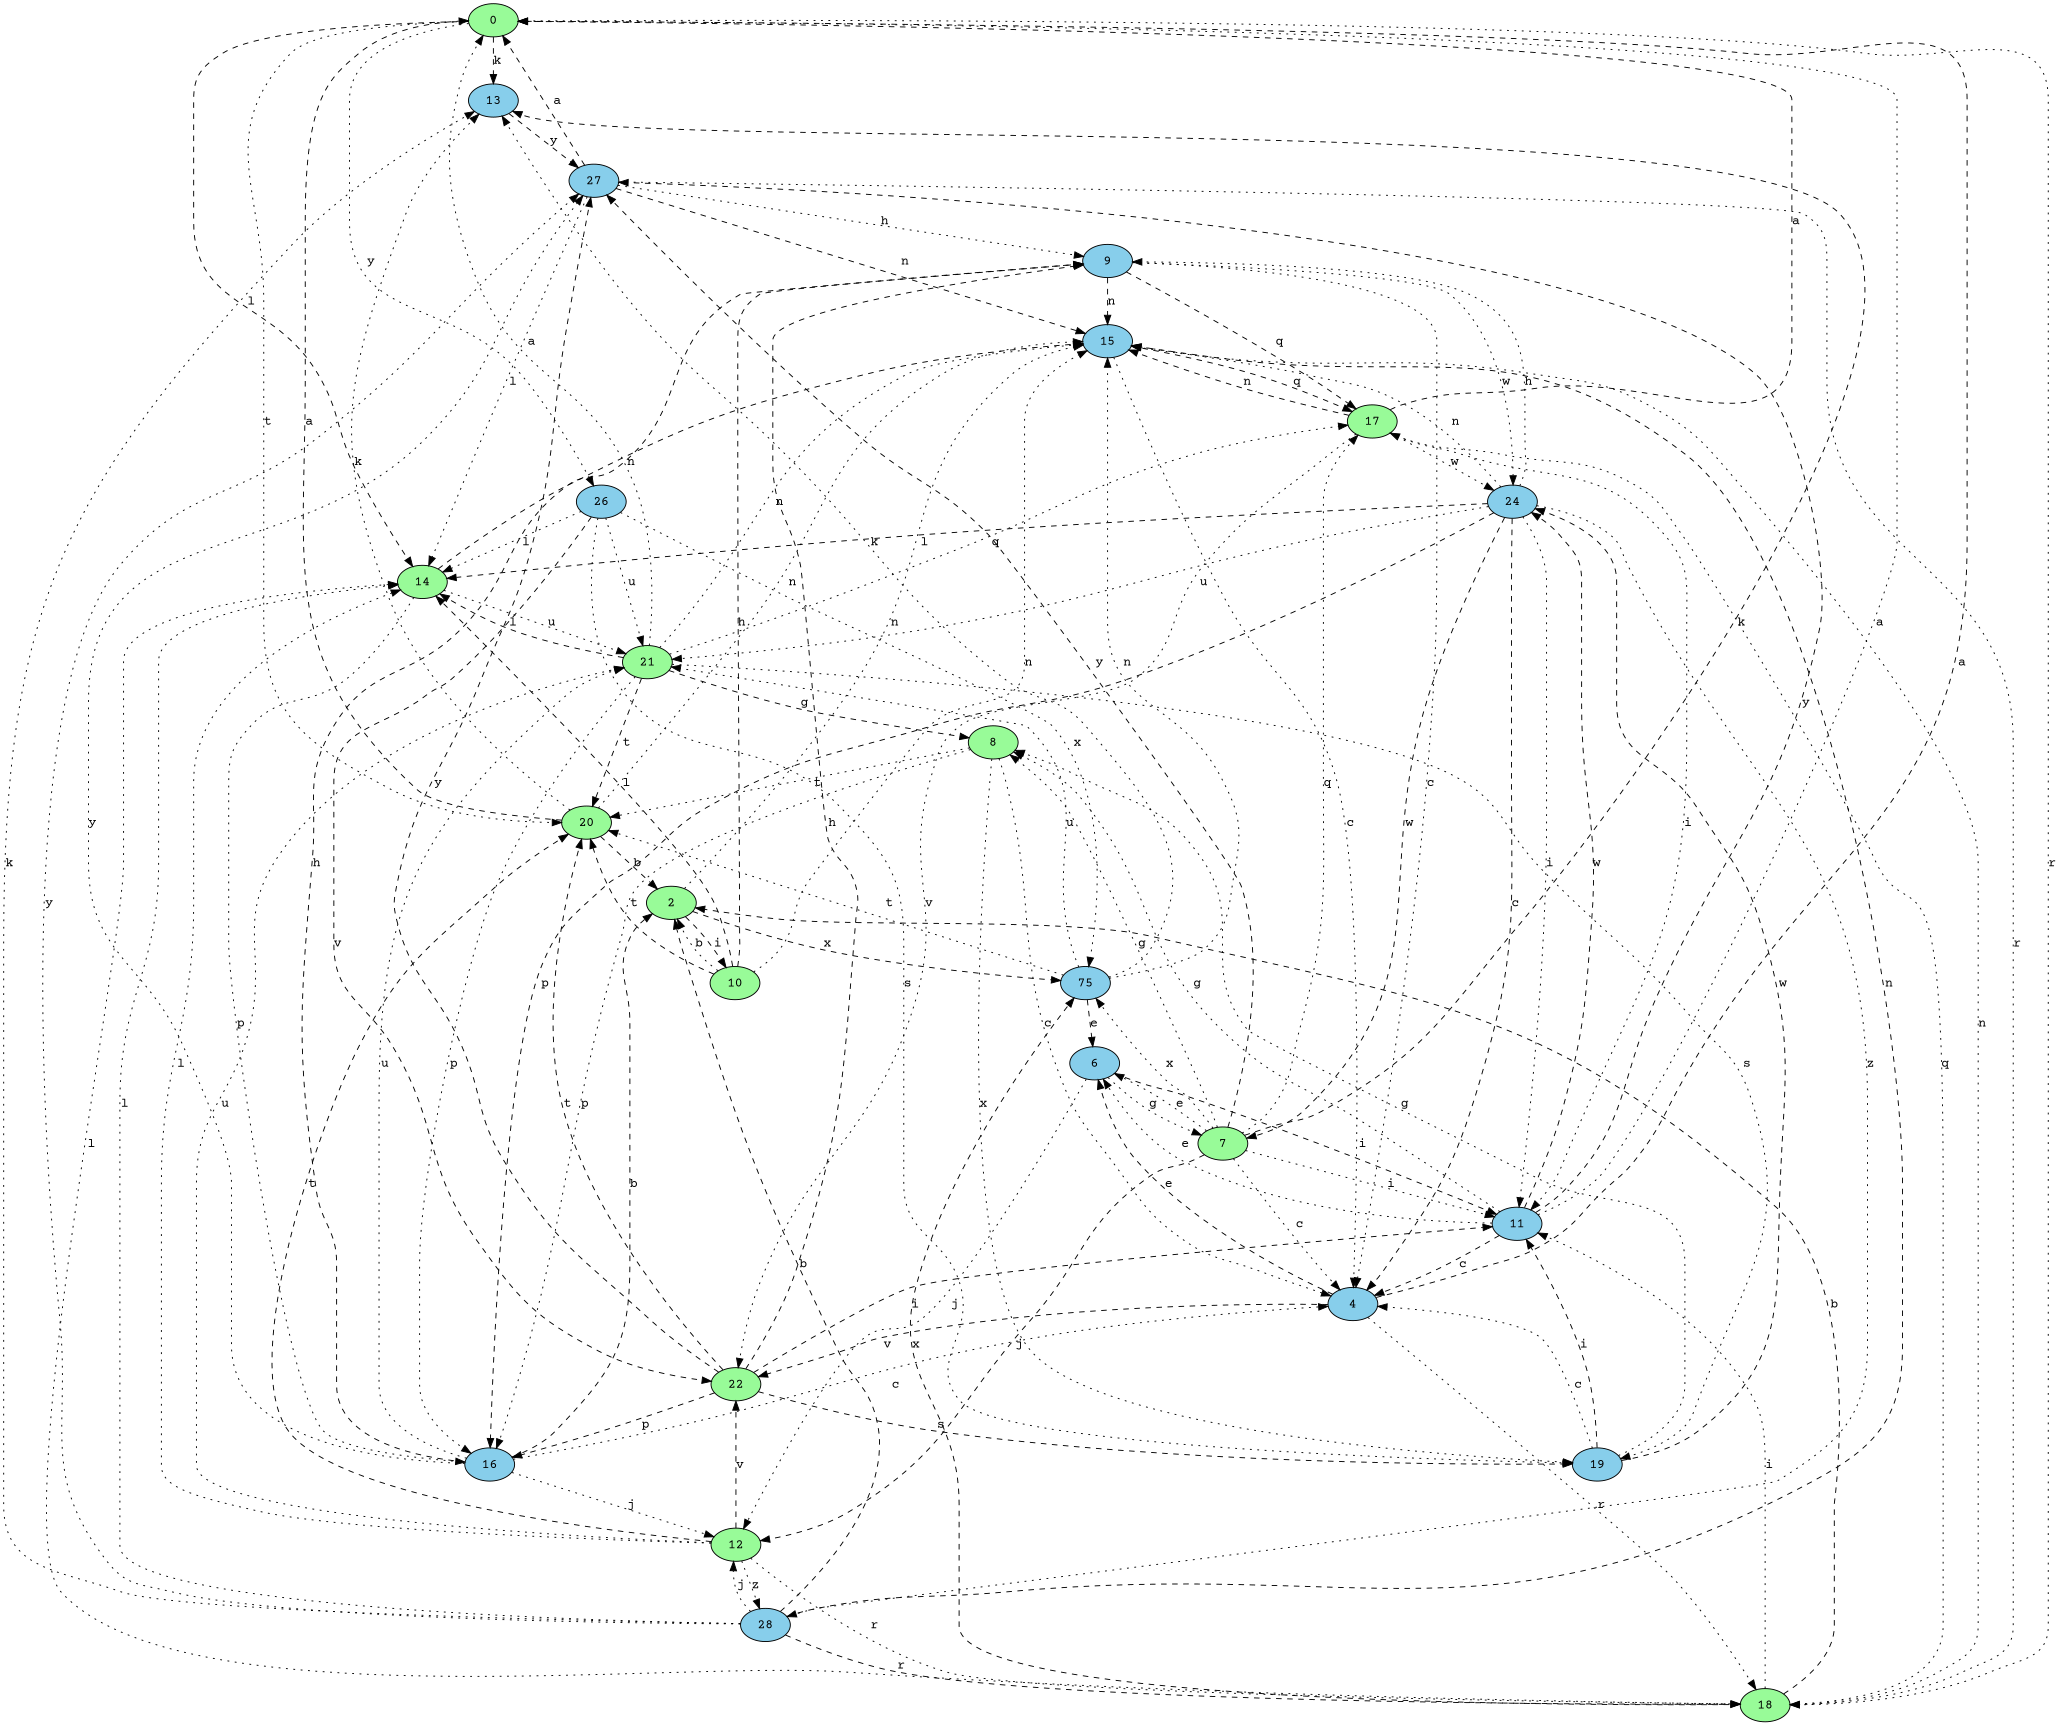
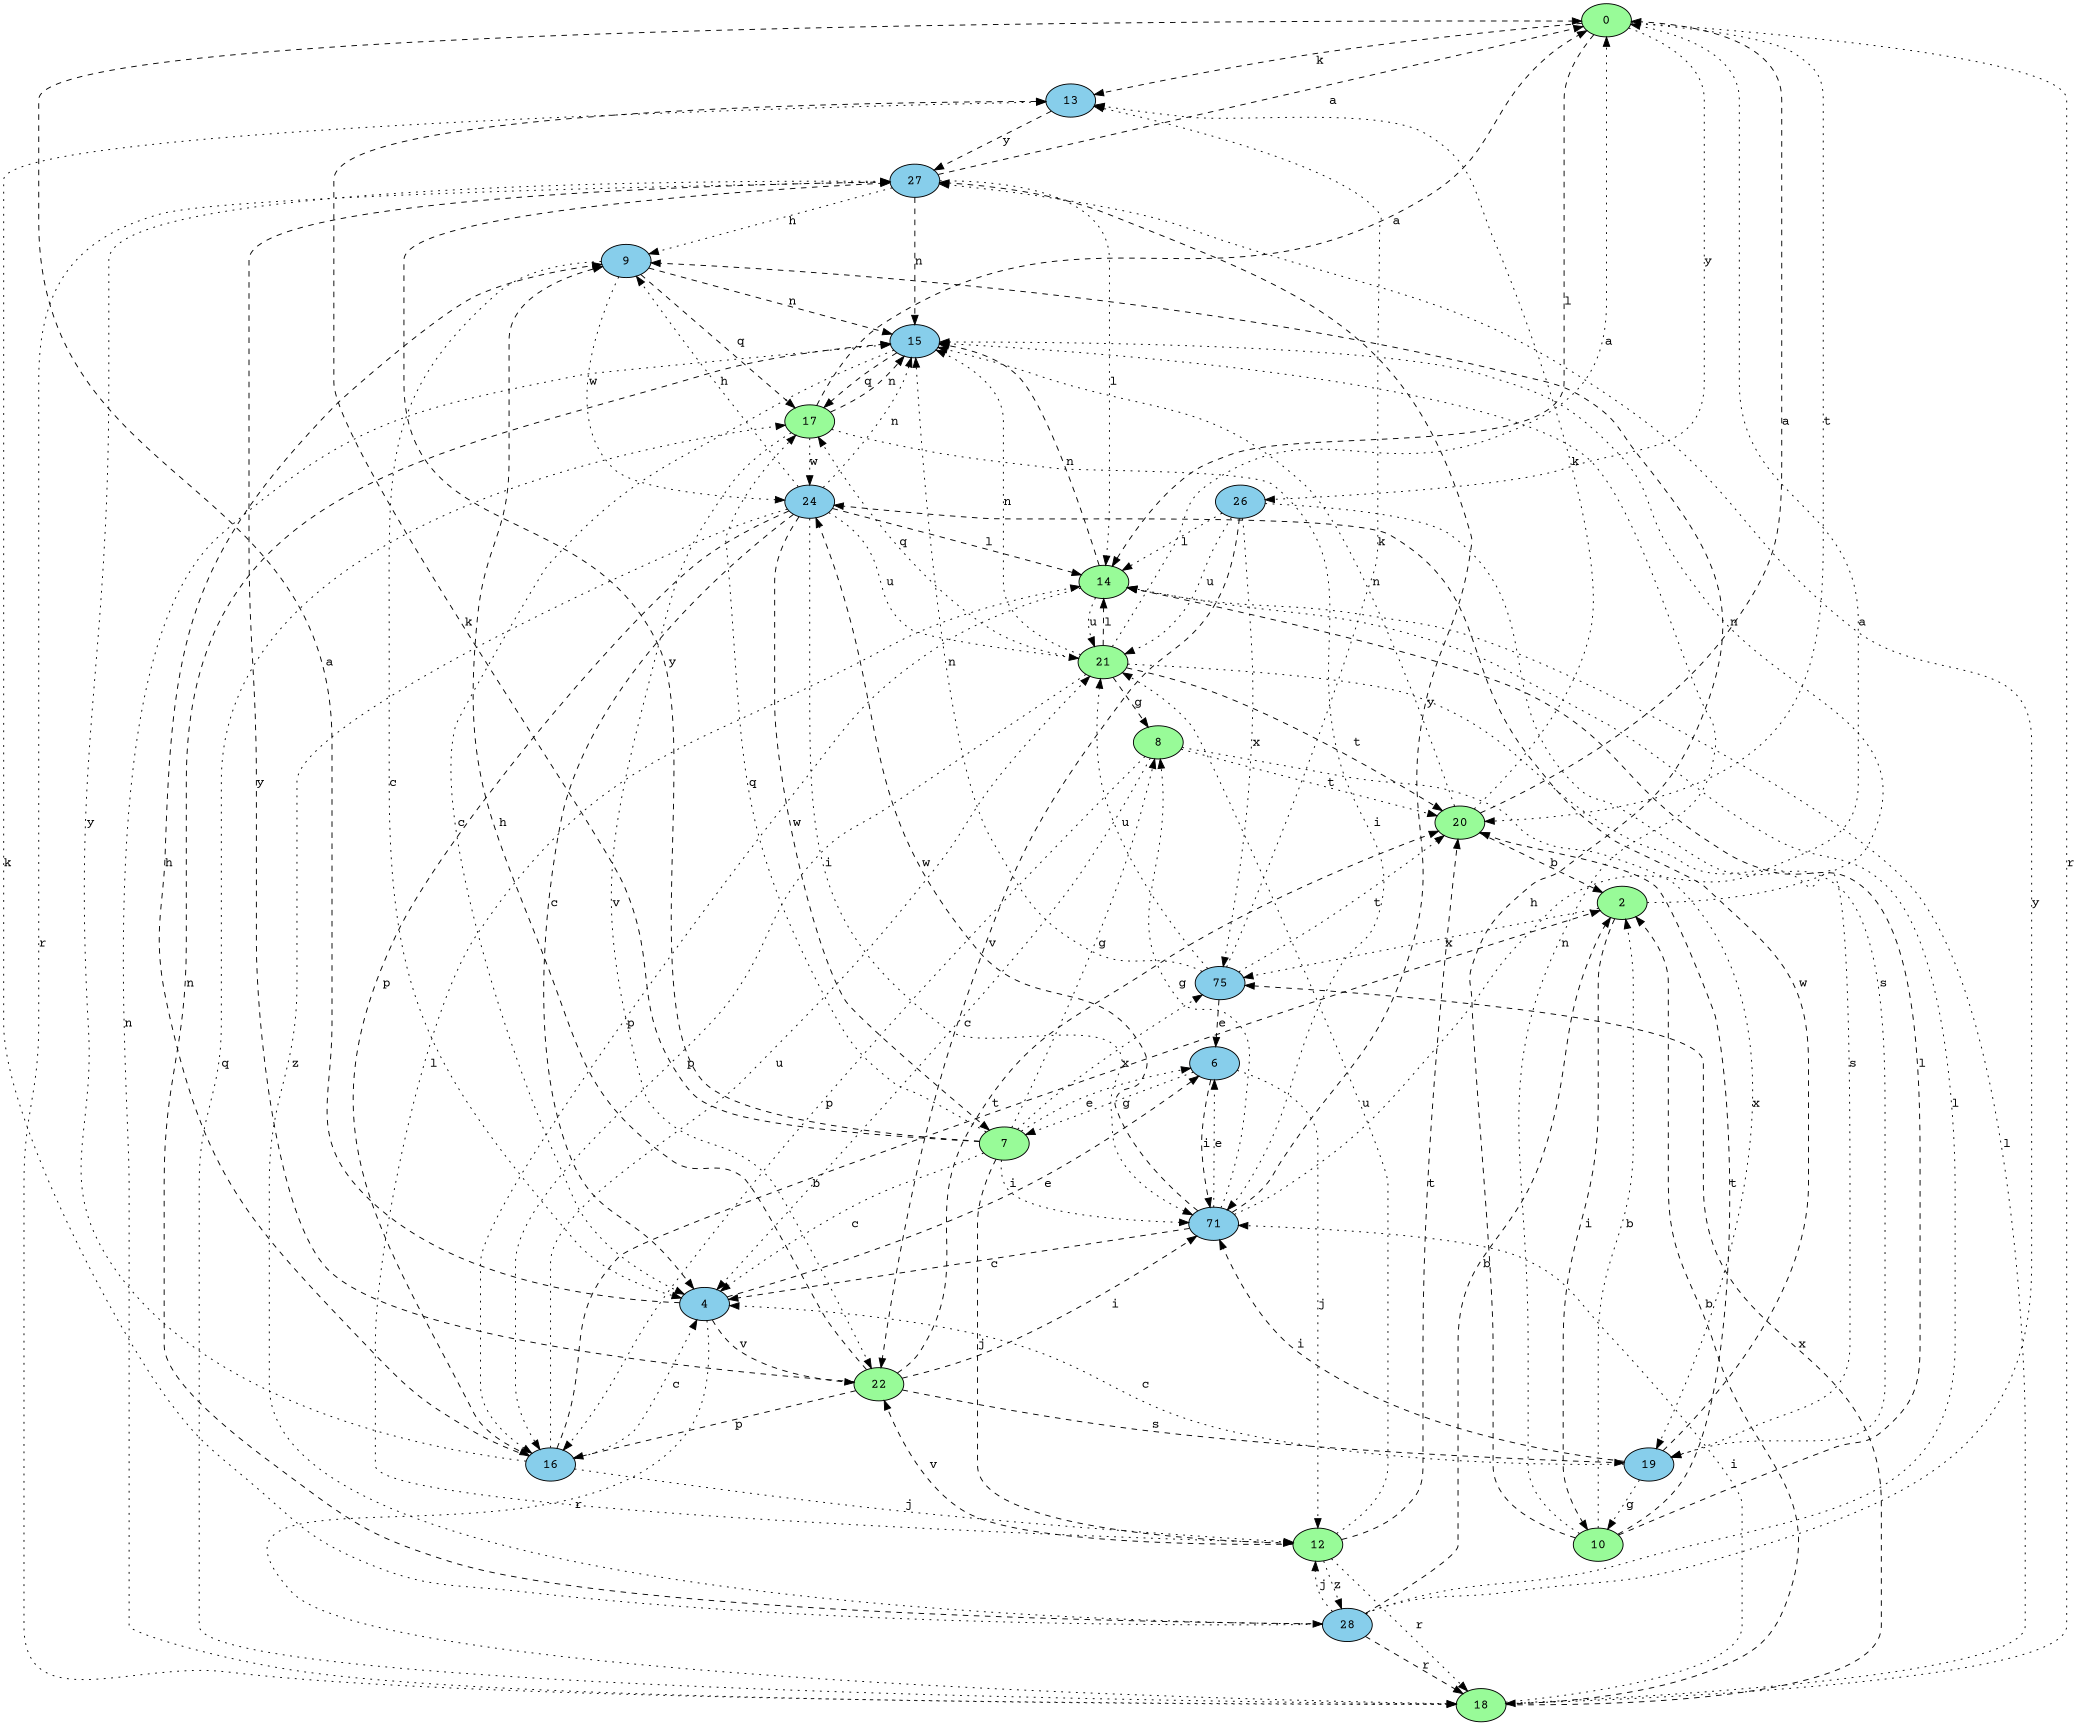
edge "2" -> "75": style dashed -> dotted
edge "19" -> "8": now "19" -> "10"
node "11": label "11" -> "71"
